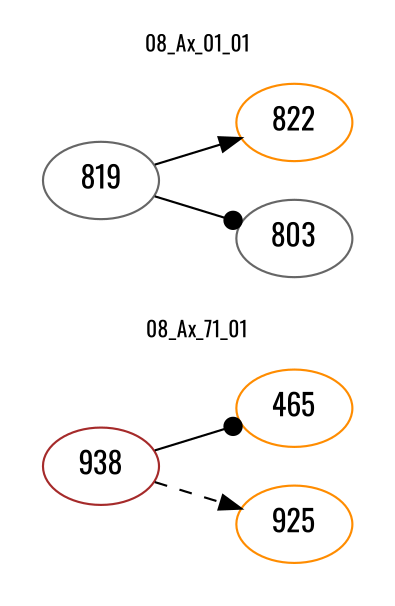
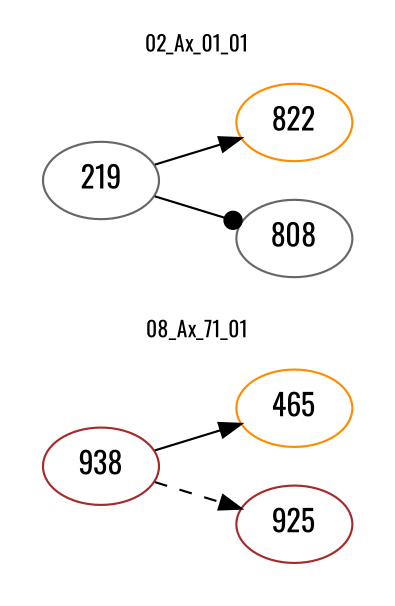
cluster "08_Ax_01_01": label "08_Ax_01_01" -> "02_Ax_01_01"
node "819": label "819" -> "219"
node "803": label "803" -> "808"
edge "938" -> "465": arrowhead dot -> normal
node "925": color darkorange -> brown
